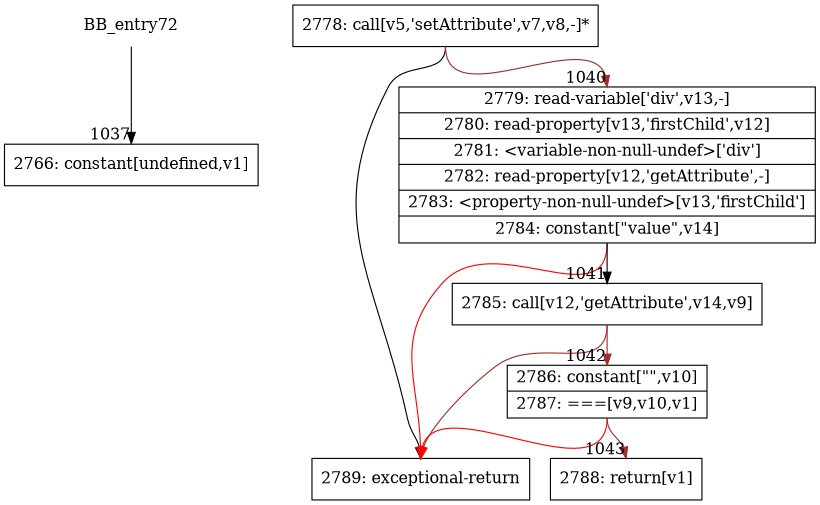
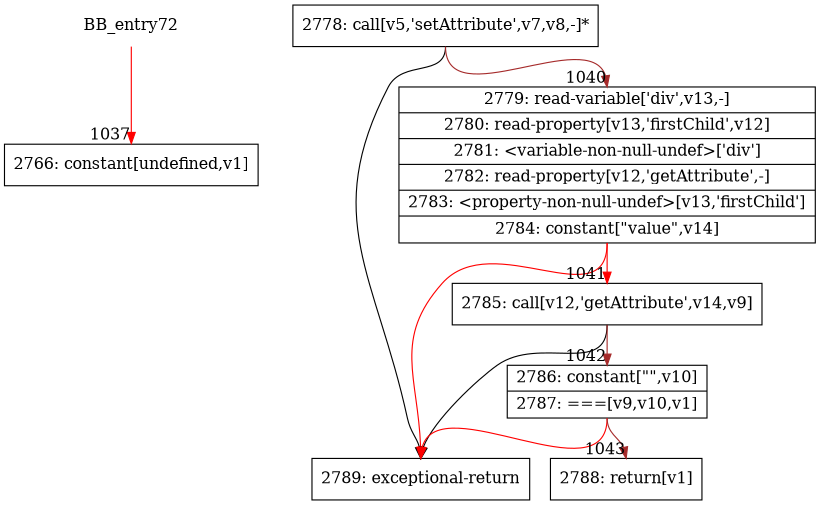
edge "BB_entry72" -> "2766: constant[undefined,v1]": color black -> red
edge "2779: read-variable['div',v13,-]" -> "2785: call[v12,'getAttribute',v14,v9]": color black -> red
edge "2785: call[v12,'getAttribute',v14,v9]" -> "2789: exceptional-return": color brown -> black
